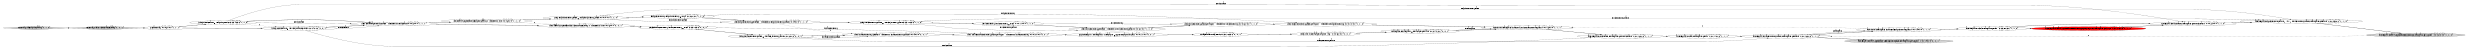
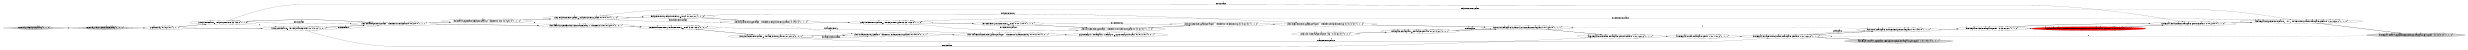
node "notifyHandler.notify(metrics)@@@12@@@['0', '0', '1']": removed
